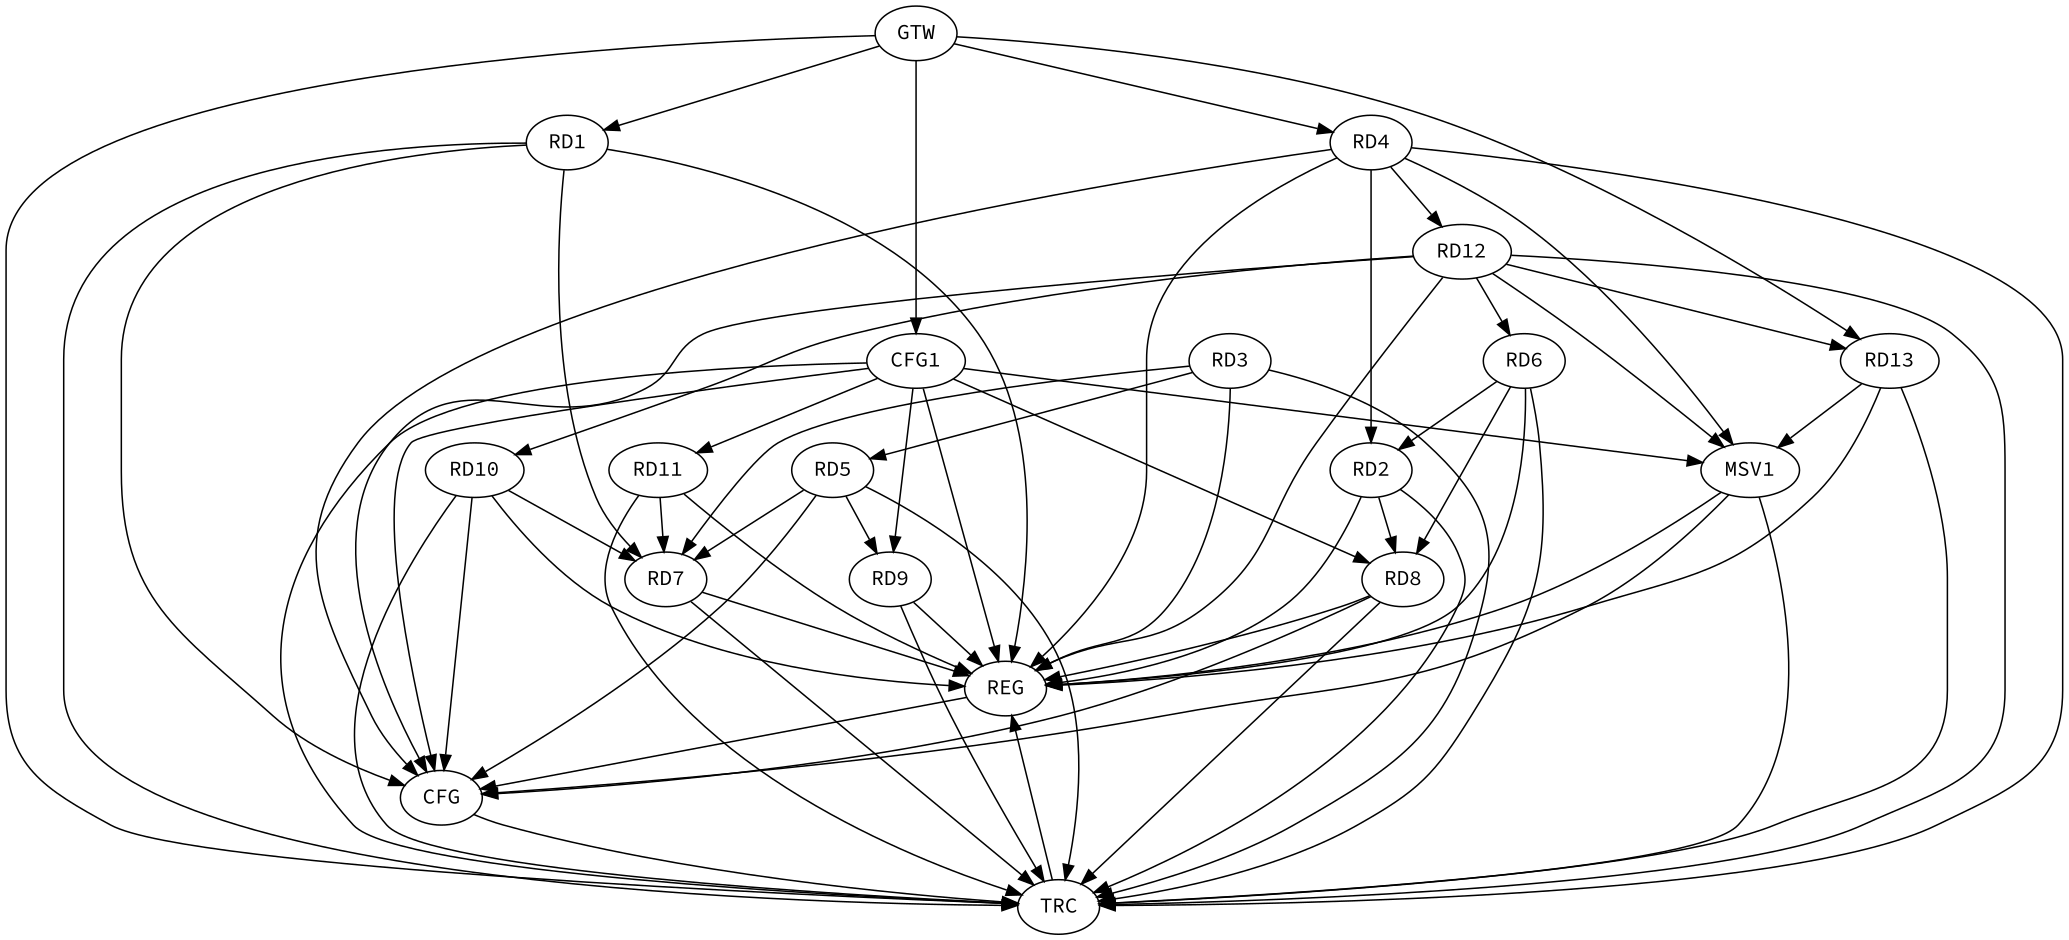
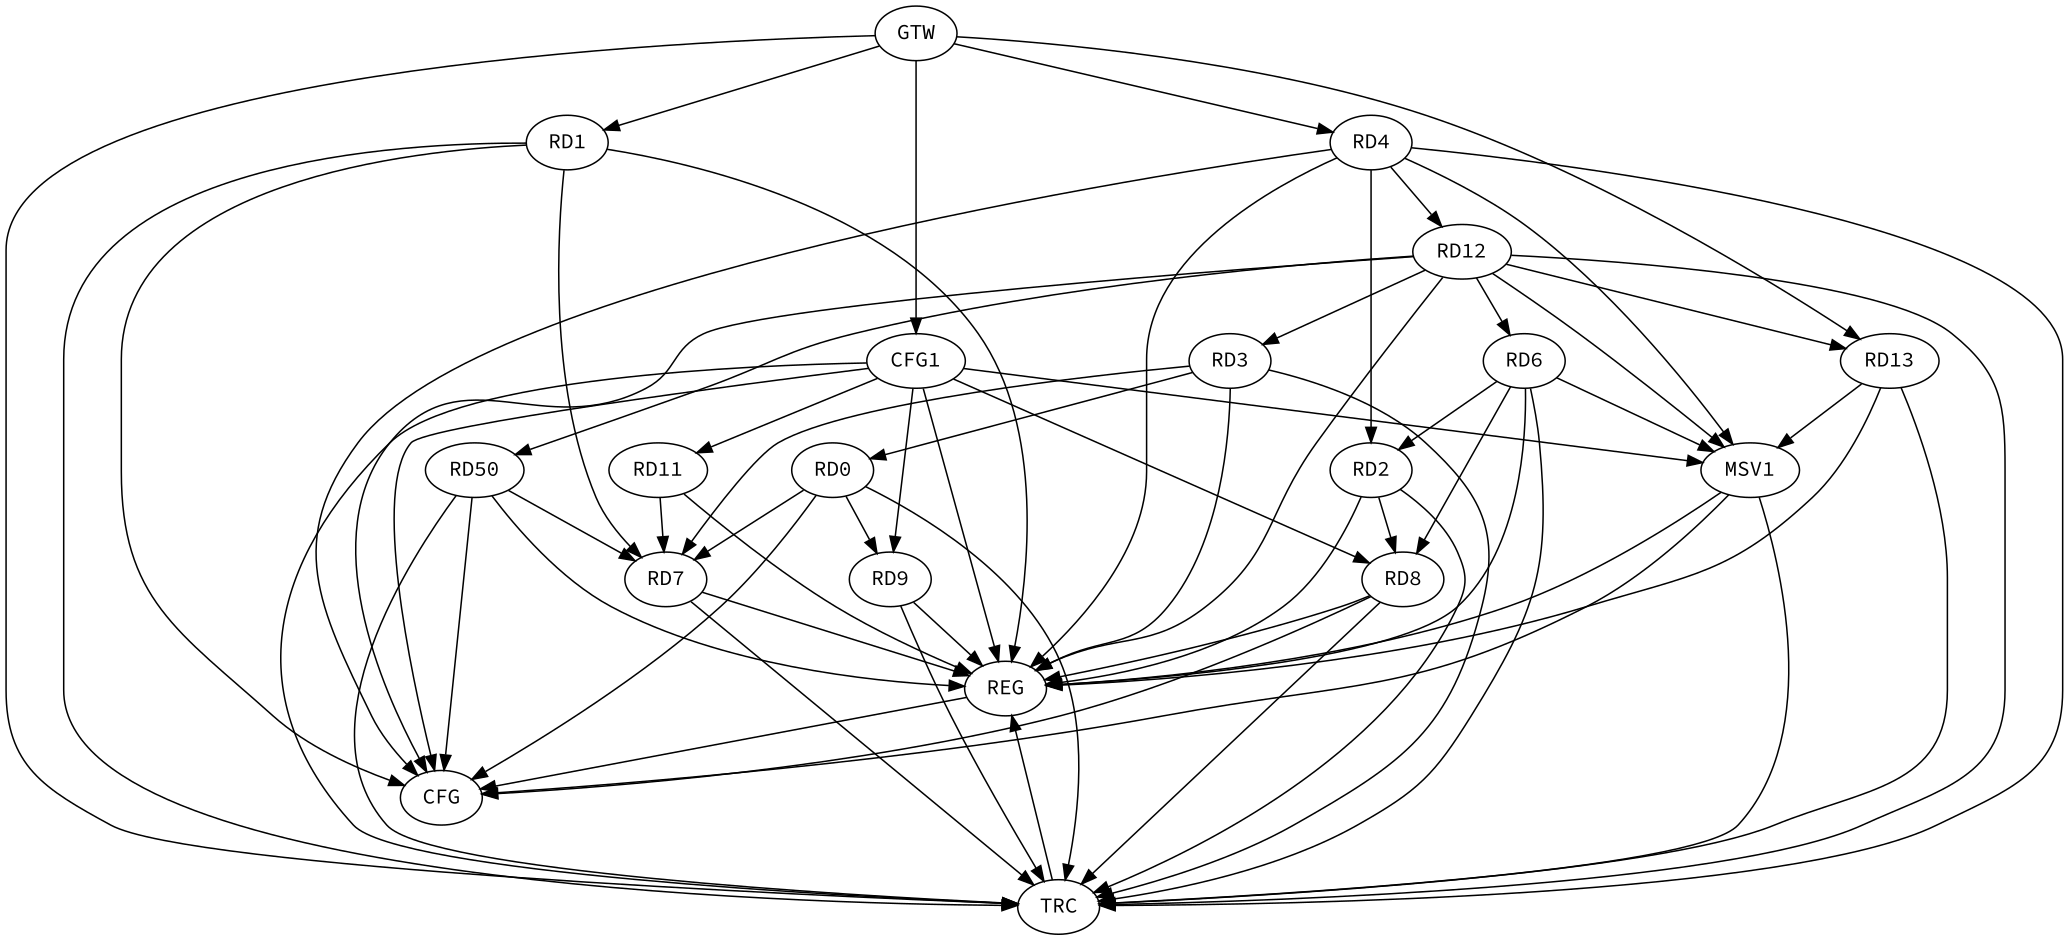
edge "RD12" -> "RD3": added
edge "RD6" -> "MSV1": added
node "RD10": label "RD10" -> "RD50"
node "RD5": label "RD5" -> "RD0"
edge "RD11" -> "TRC": removed
edge "CFG" -> "TRC": removed
